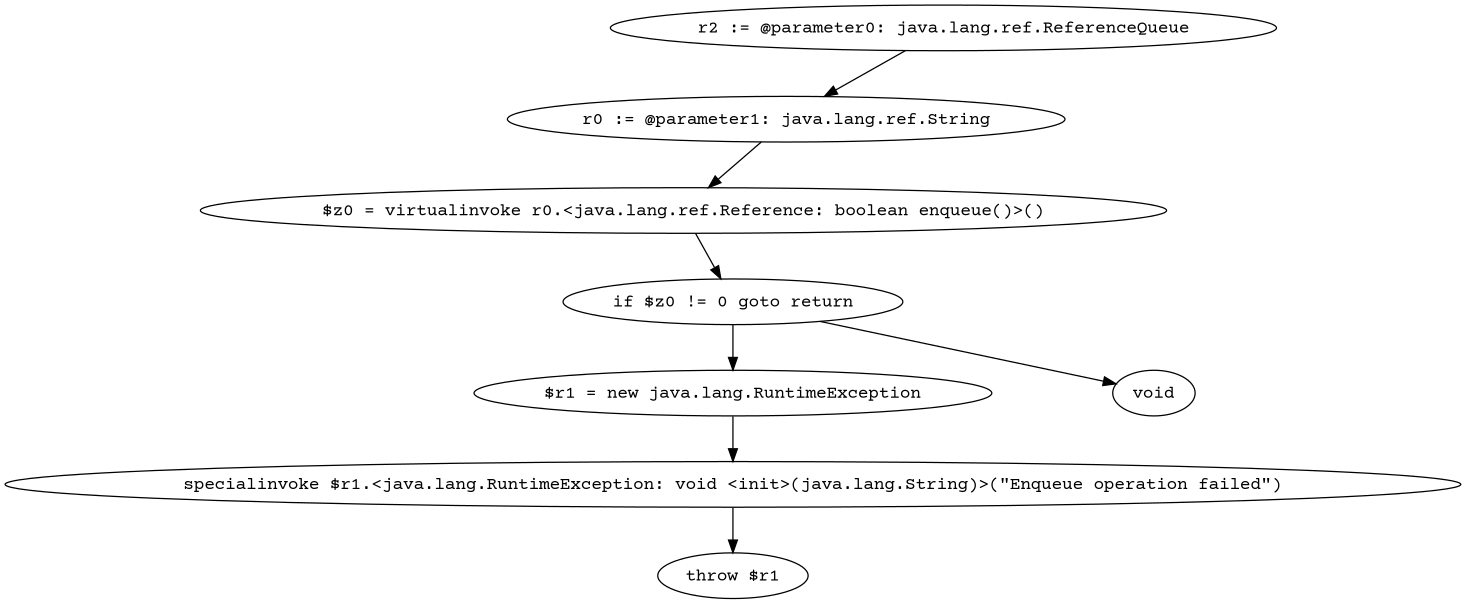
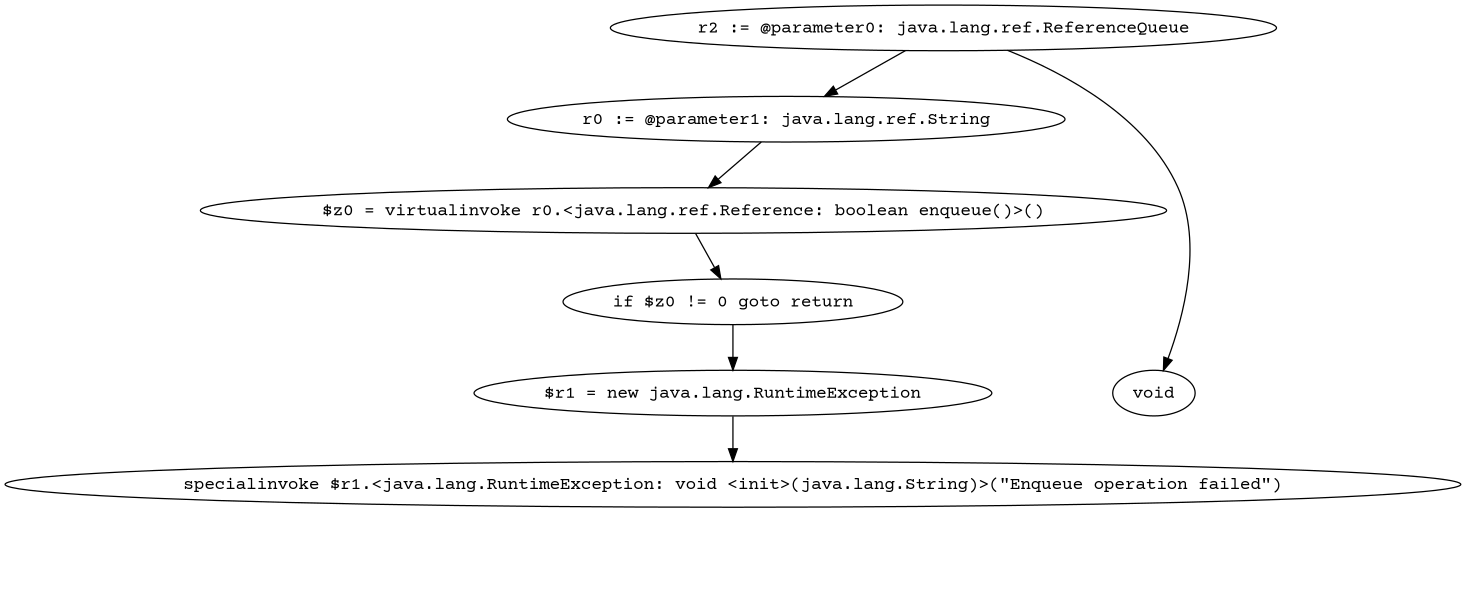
edge "if $z0 != 0 goto return" -> "void": now "r2 := @parameter0: java.lang.ref.ReferenceQueue" -> "void"
node "throw $r1": removed
